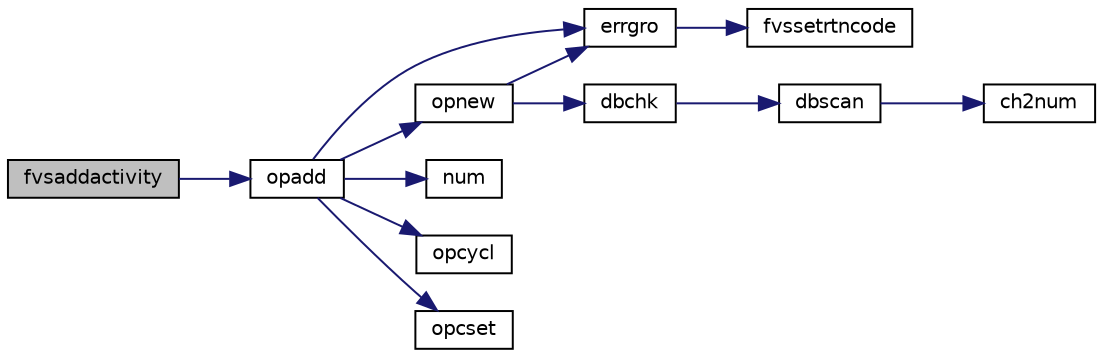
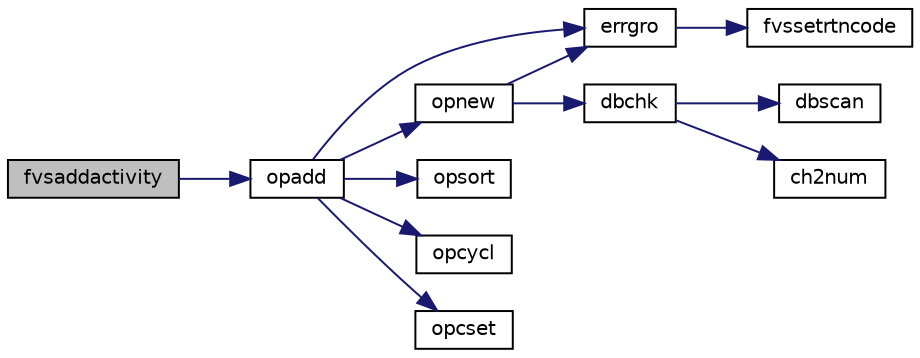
edge "dbscan" -> "ch2num": now "dbchk" -> "ch2num"
node "num": label "num" -> "opsort"
